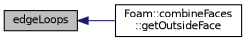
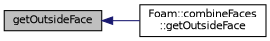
node "edgeLoops": label "edgeLoops" -> "getOutsideFace"
